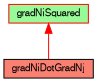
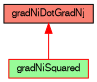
edge "gradNiDotGradNj" -> "gradNiSquared": reversed
